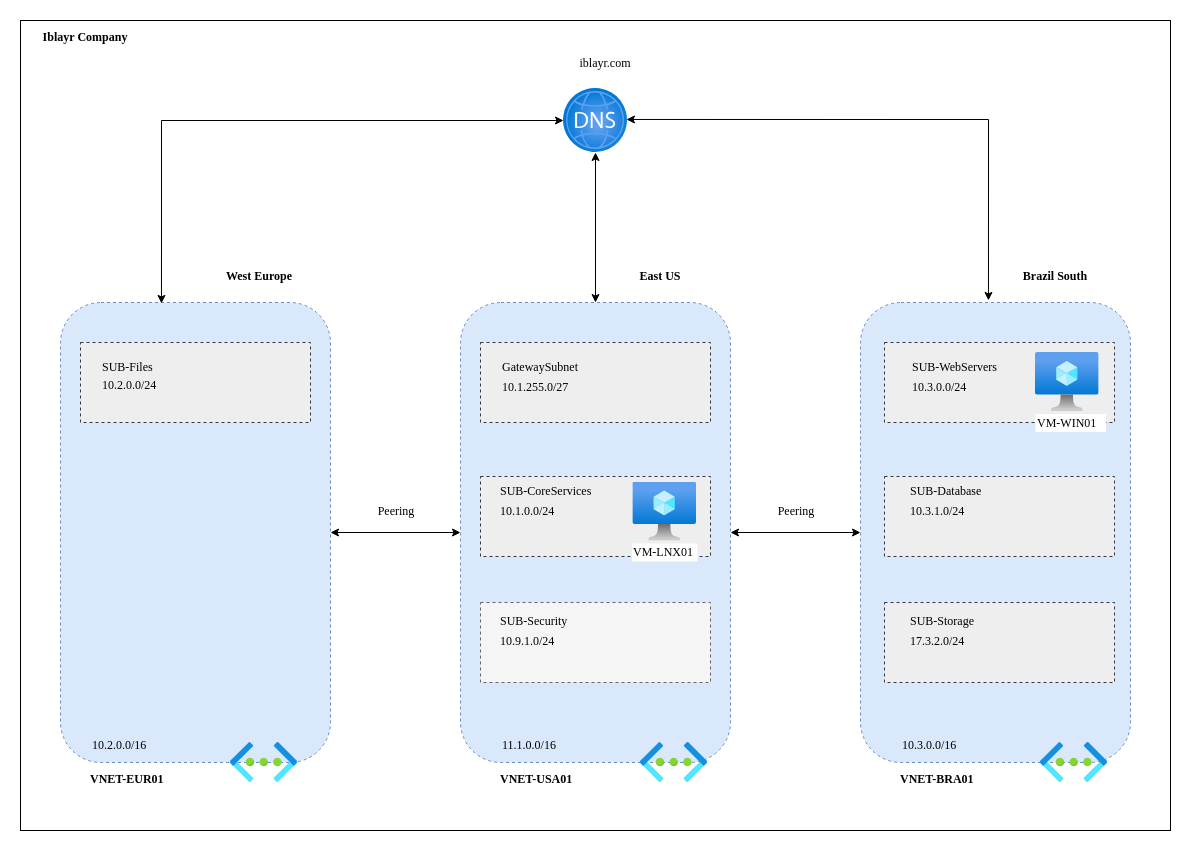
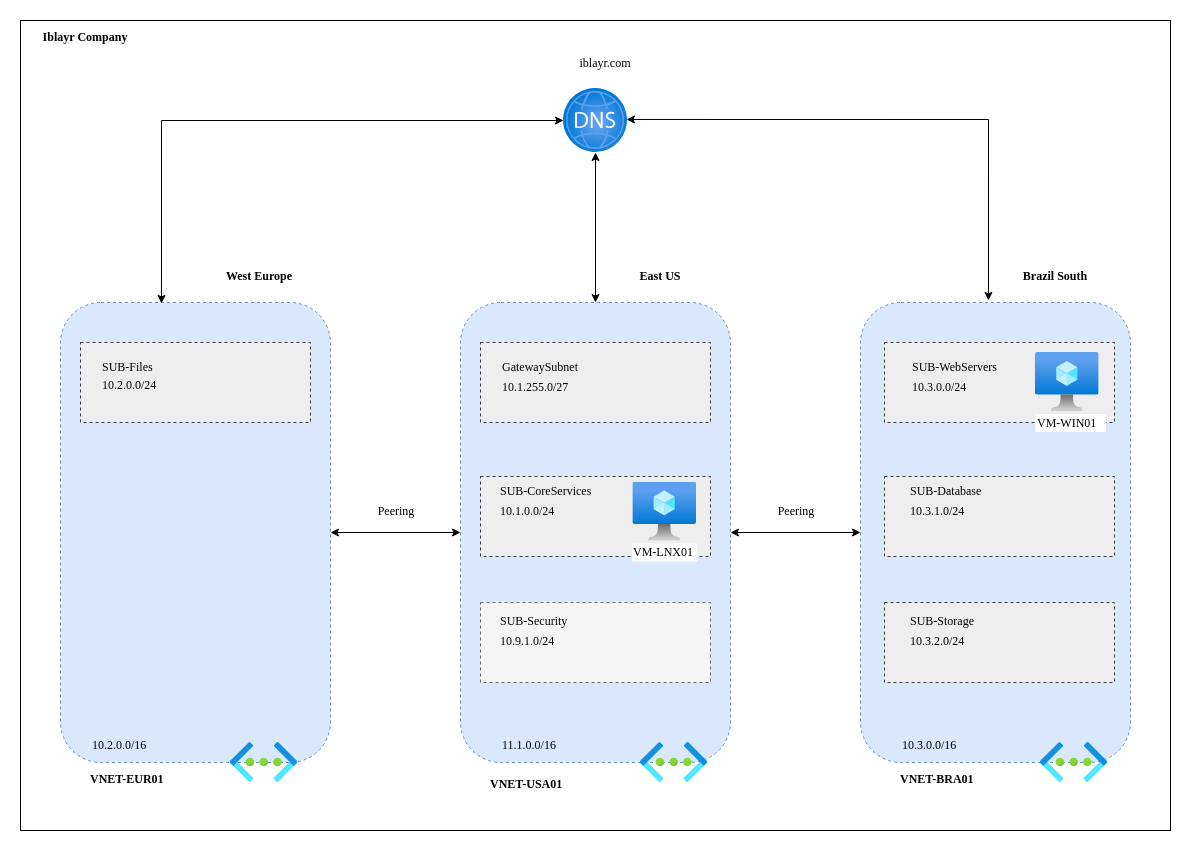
node "17.3.2.0/24": label "17.3.2.0/24" -> "10.3.2.0/24"
node "VNET-USA01": moved (564, 780) -> (554, 785)
